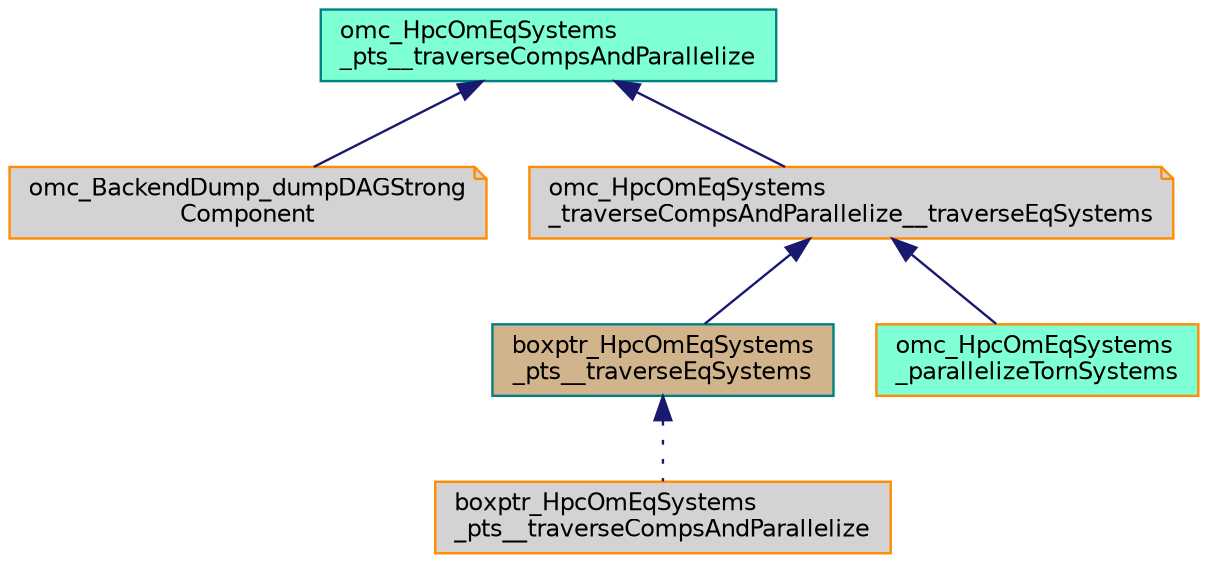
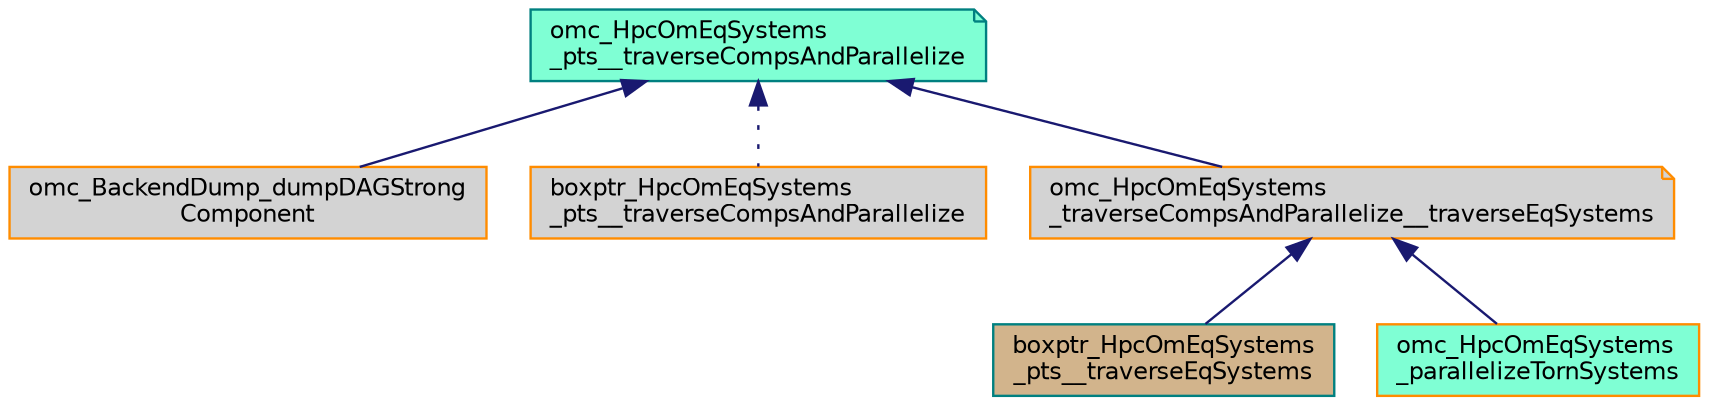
node "omc_HpcOmEqSystems _pts__traverseCompsAndParallelize": shape box -> note
node "omc_BackendDump_dumpDAGStrong Component": shape note -> box
edge "boxptr_HpcOmEqSystems _pts__traverseCompsAndParallelize" -> "boxptr_HpcOmEqSystems _pts__traverseEqSystems": now "boxptr_HpcOmEqSystems _pts__traverseCompsAndParallelize" -> "omc_HpcOmEqSystems _pts__traverseCompsAndParallelize"
